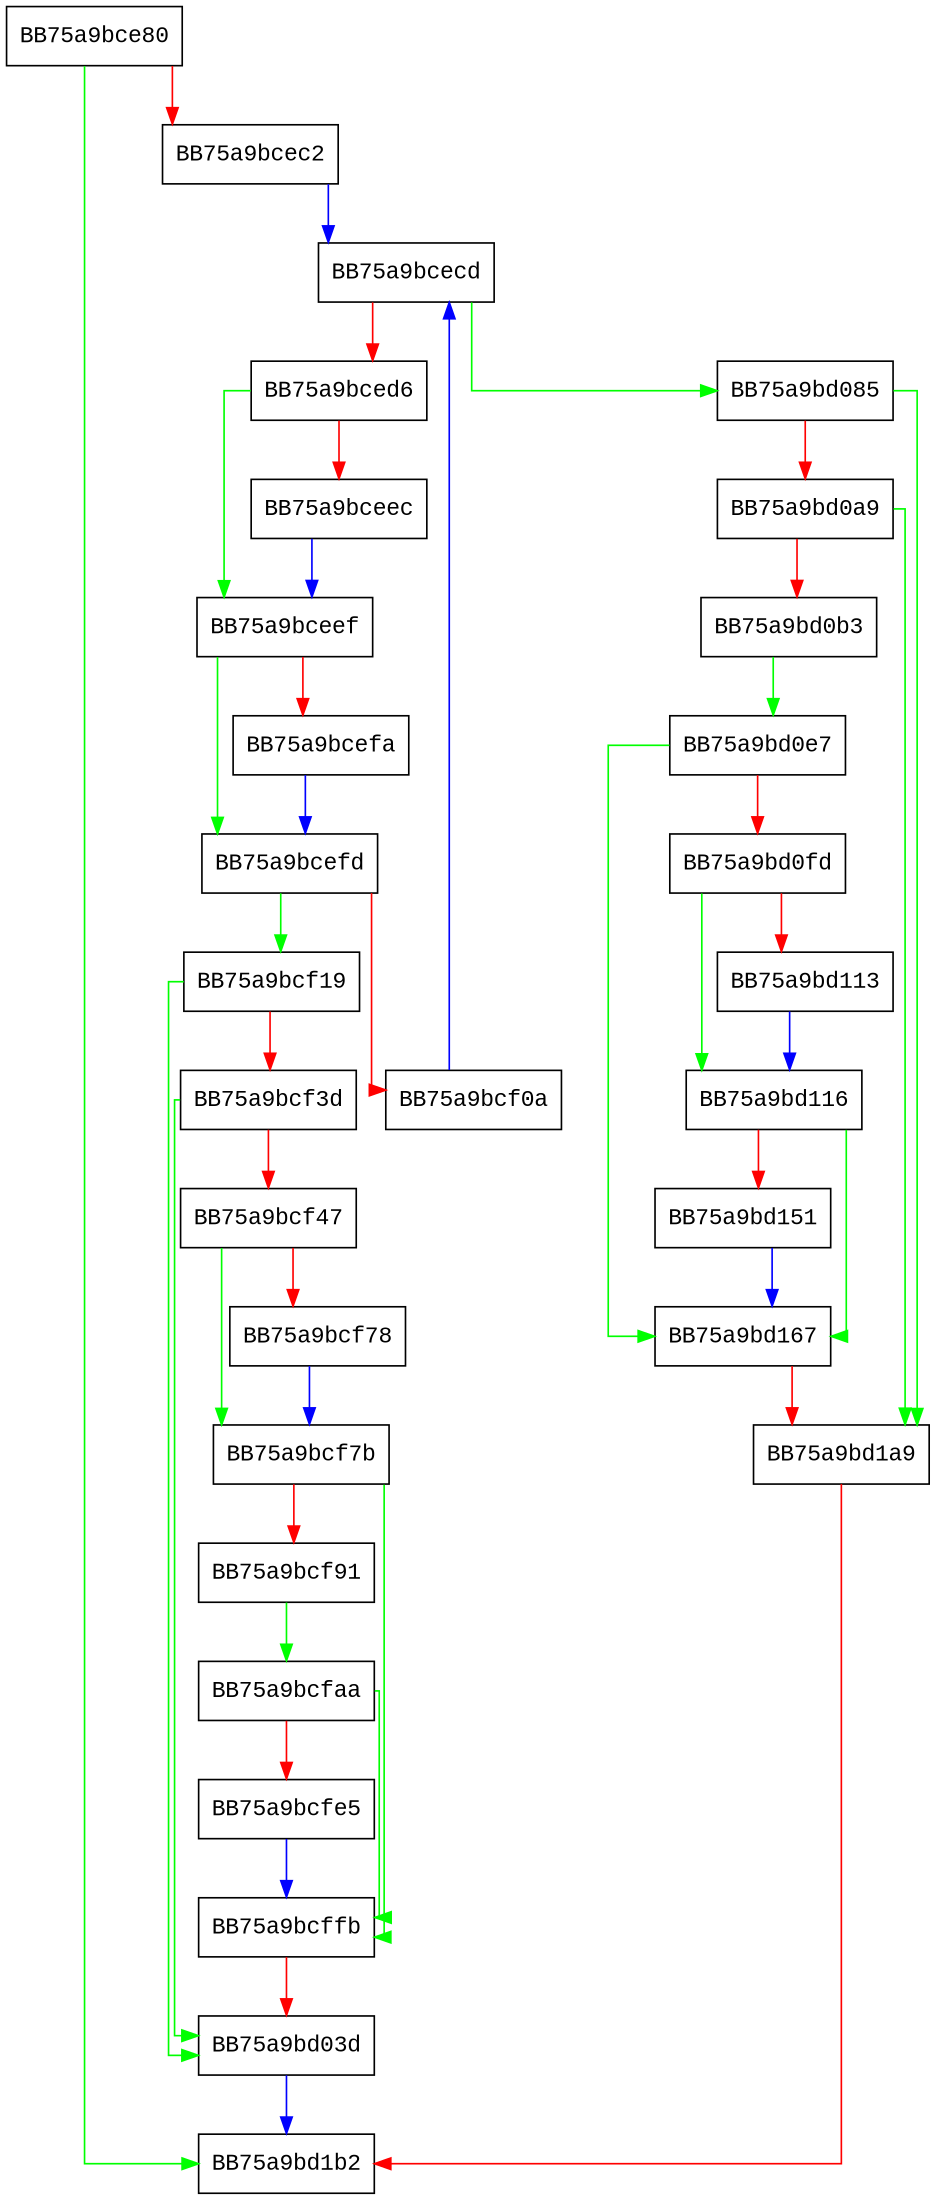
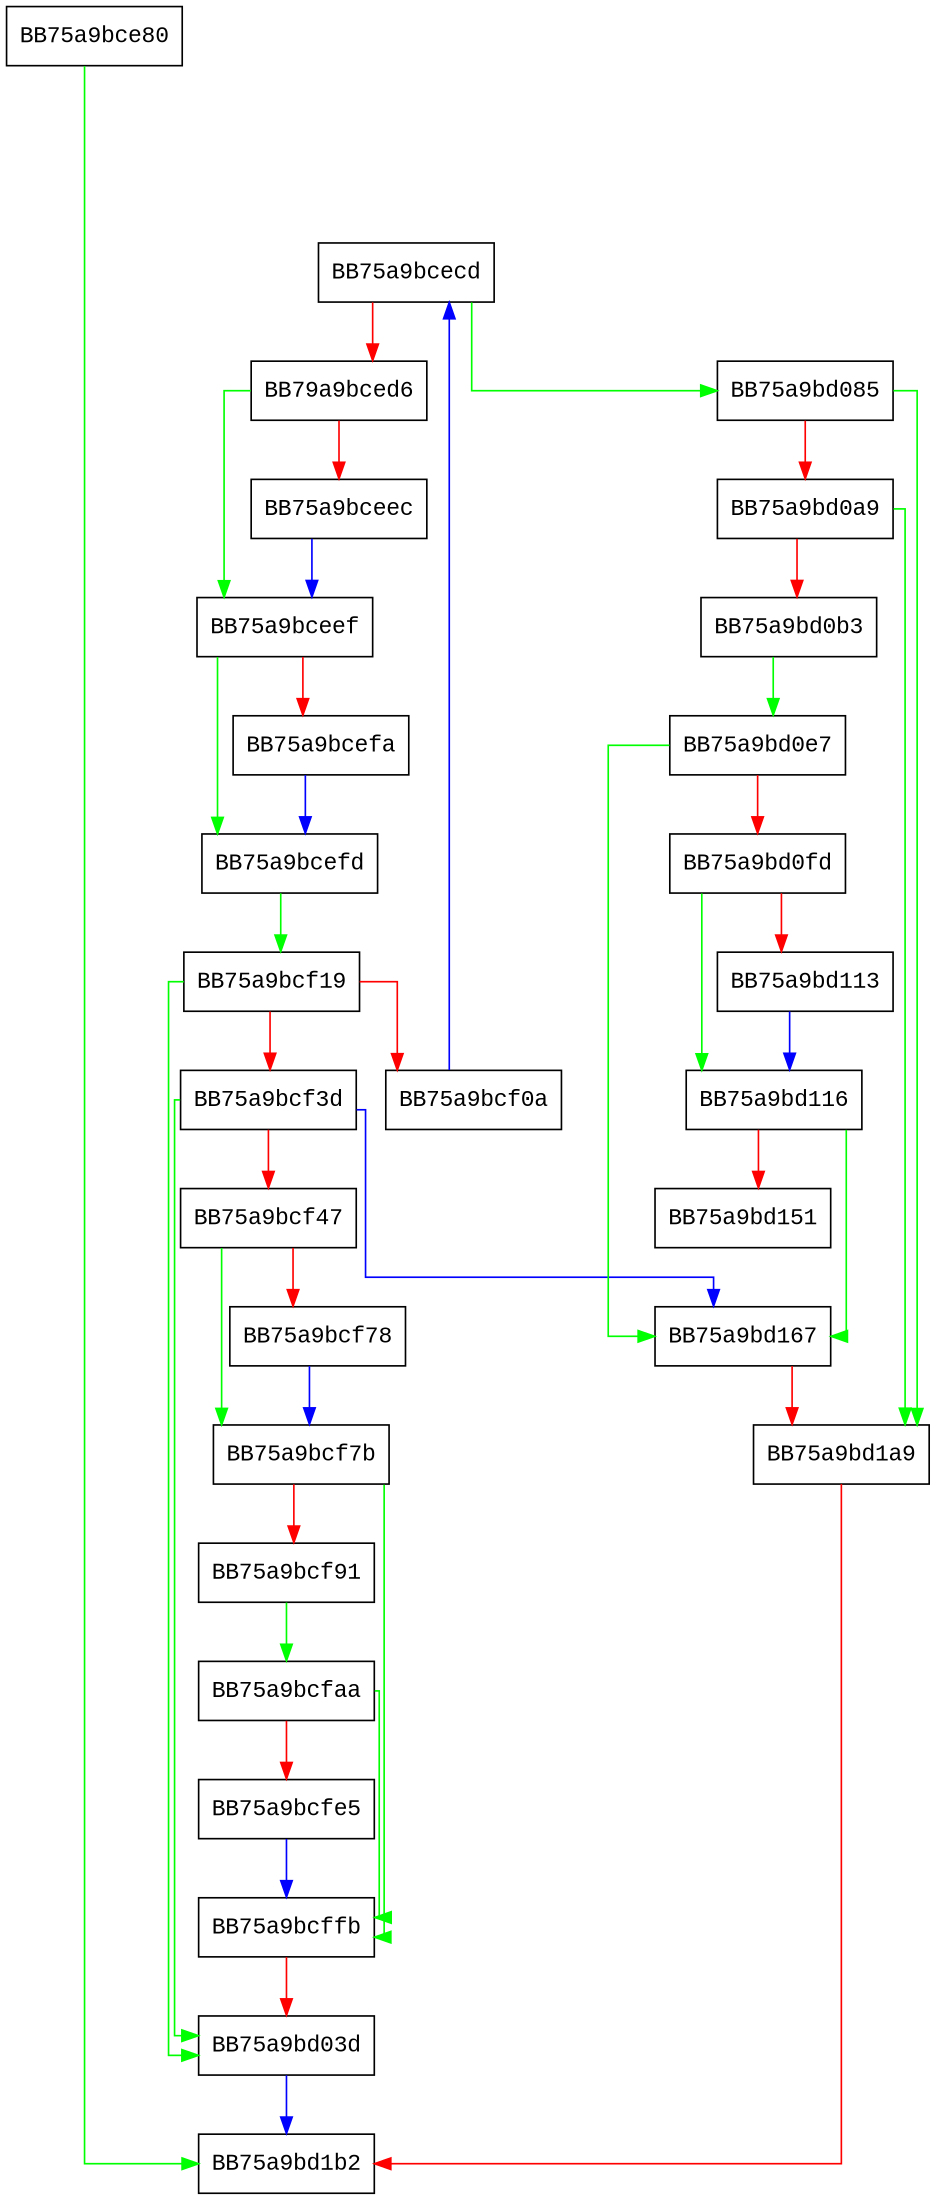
node "BB75a9bcec2": removed
node "BB75a9bced6": label "BB75a9bced6" -> "BB79a9bced6"
edge "BB75a9bcefd" -> "BB75a9bcf0a": now "BB75a9bcf19" -> "BB75a9bcf0a"
edge "BB75a9bd151" -> "BB75a9bd167": now "BB75a9bcf3d" -> "BB75a9bd167"
